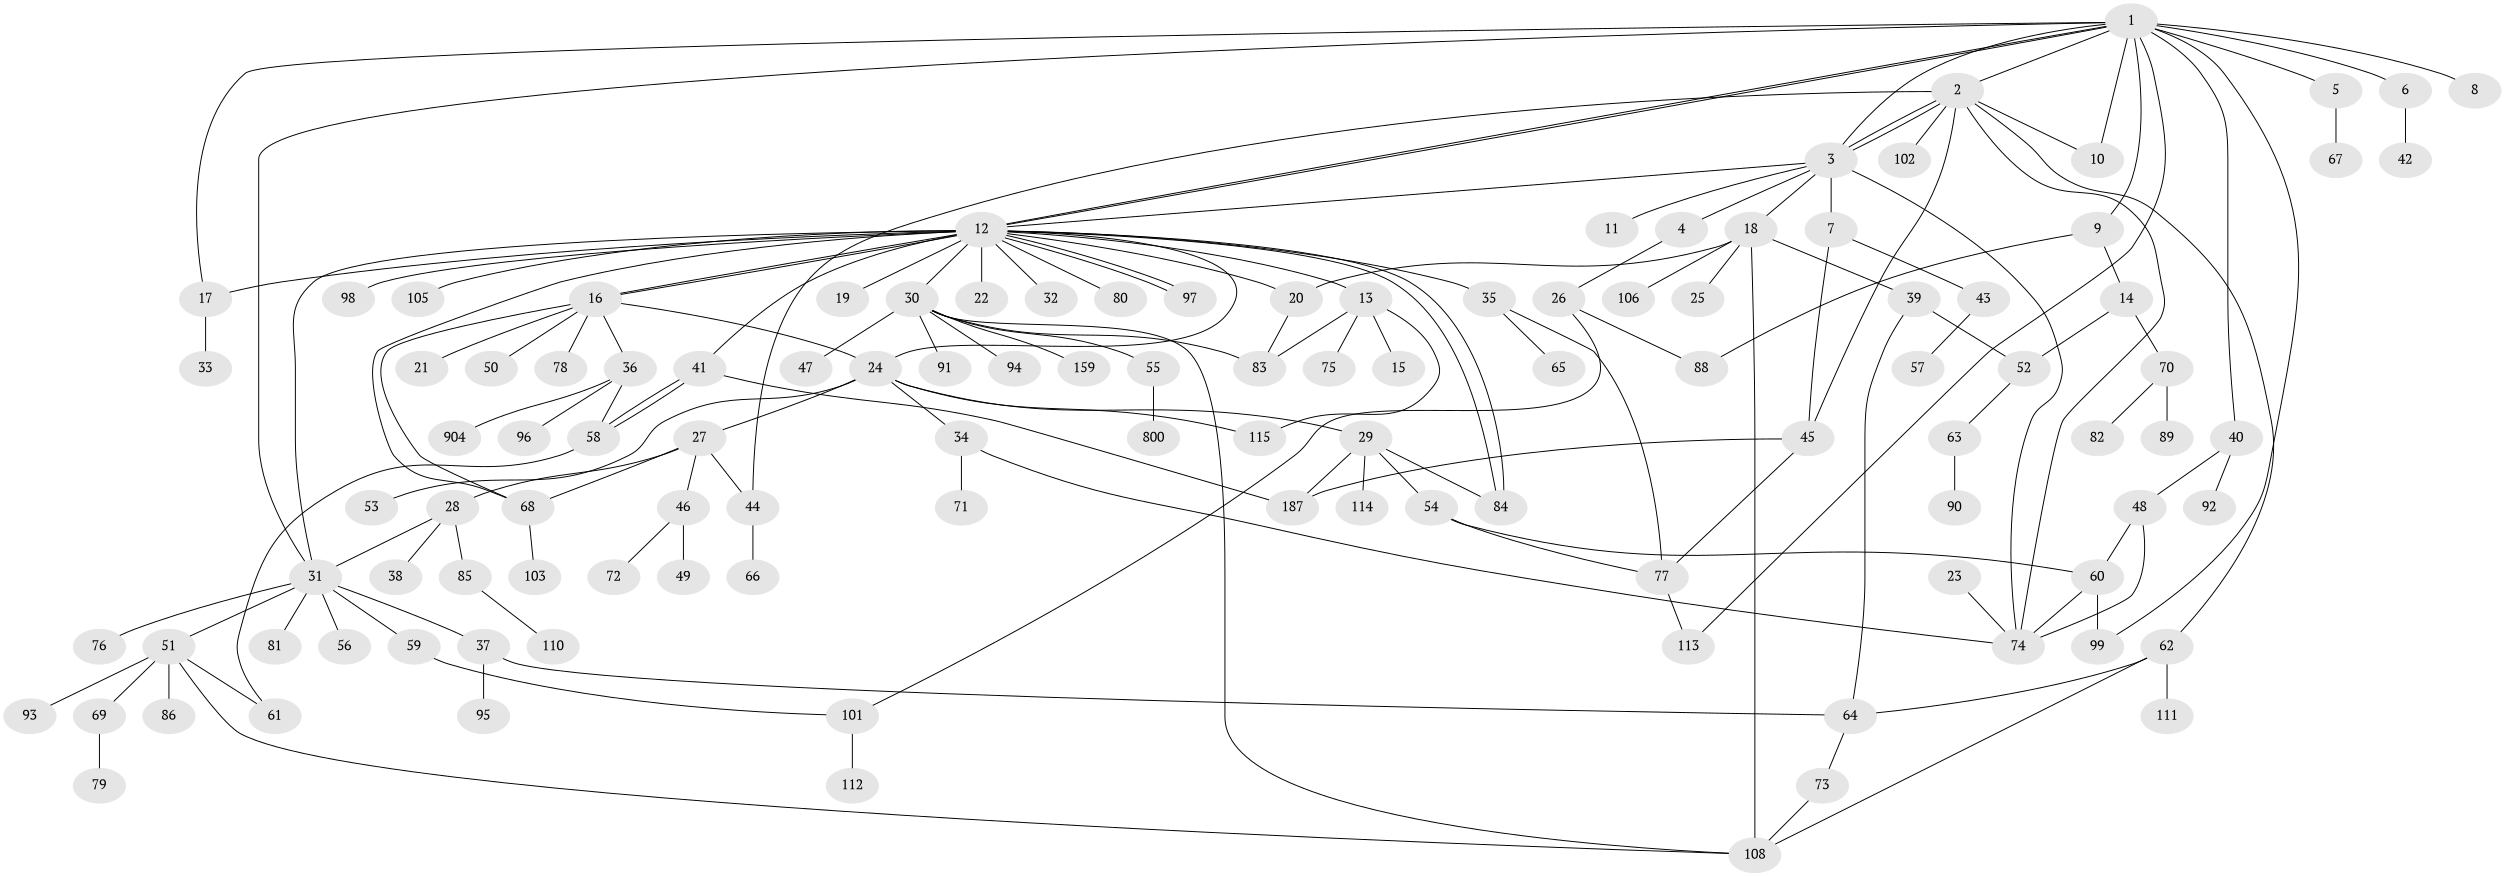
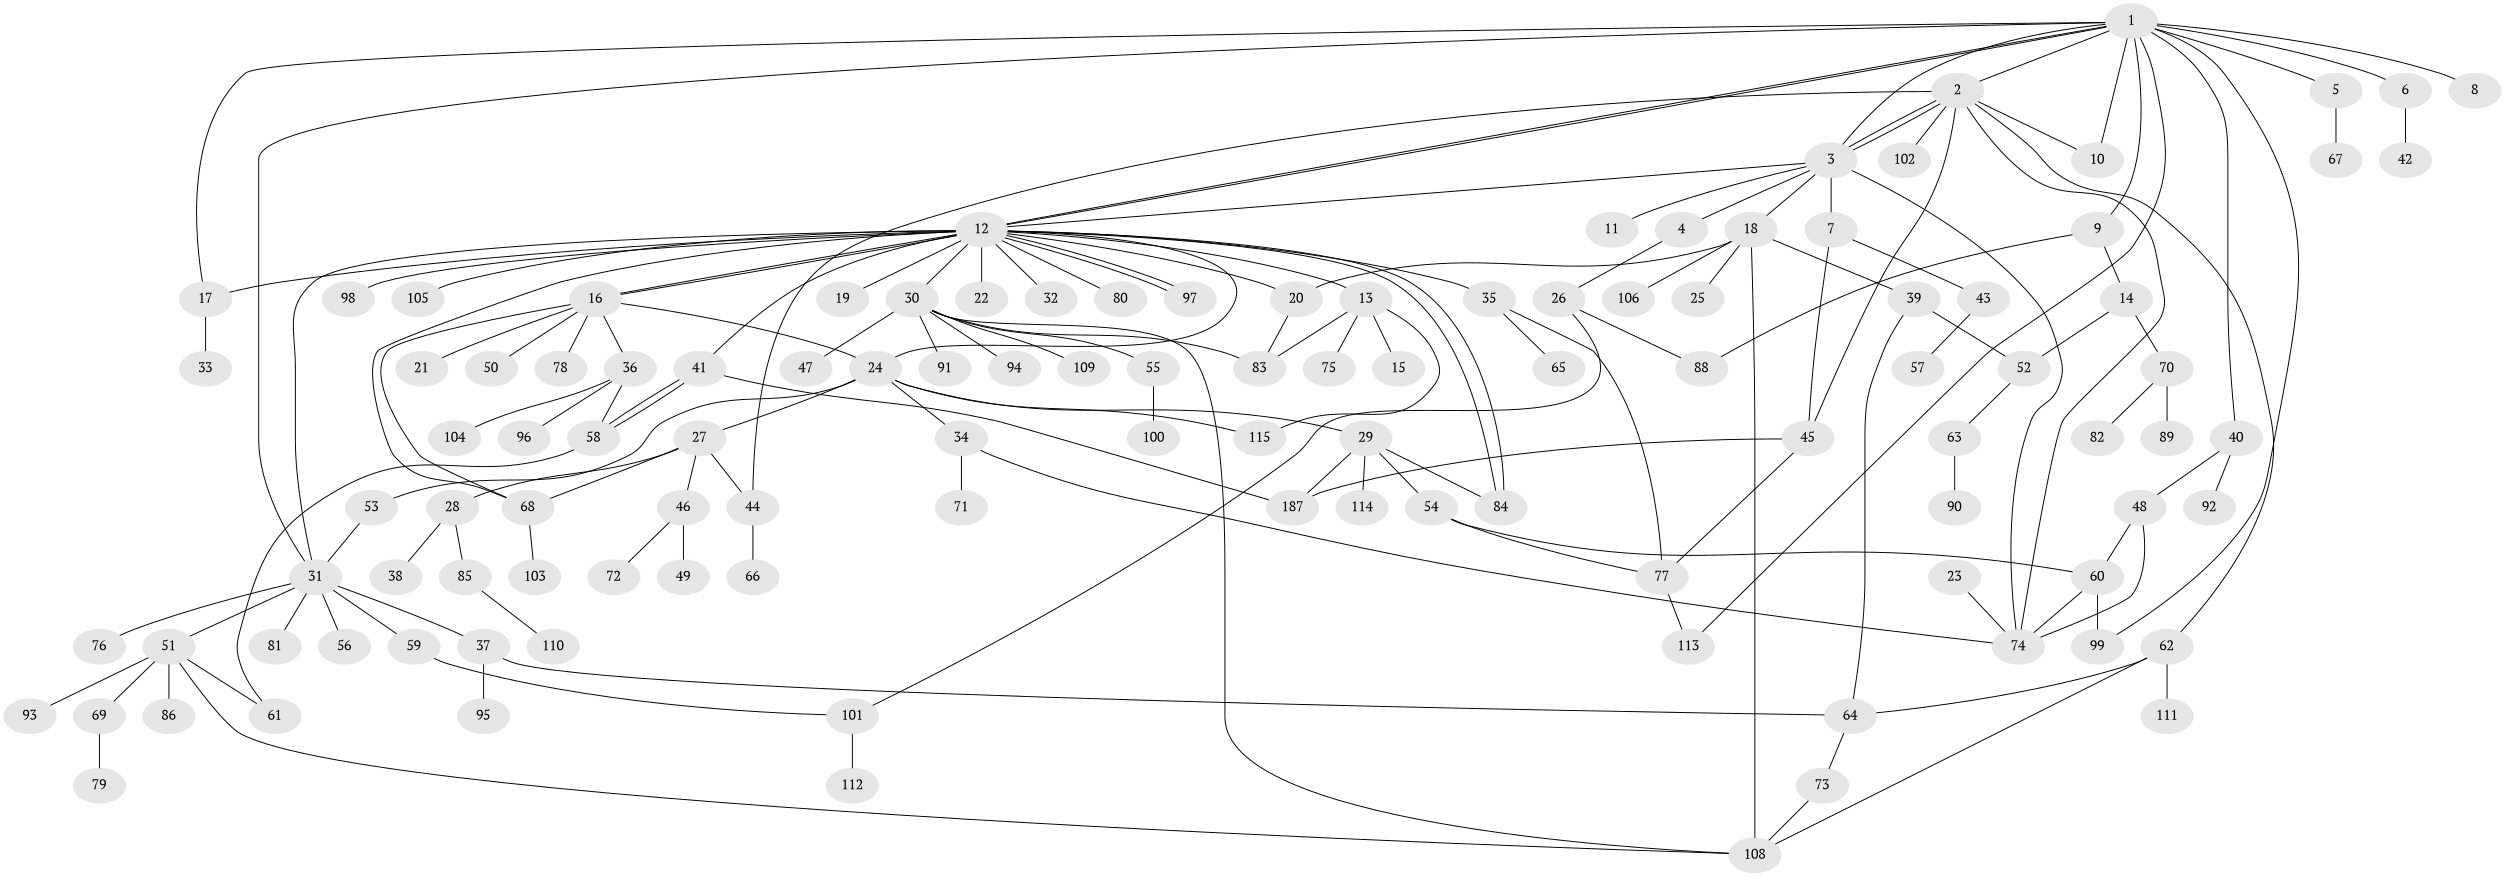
node "159": label "159" -> "109"
node "904": label "904" -> "104"
node "800": label "800" -> "100"
edge "28" -- "31": now "53" -- "31"
